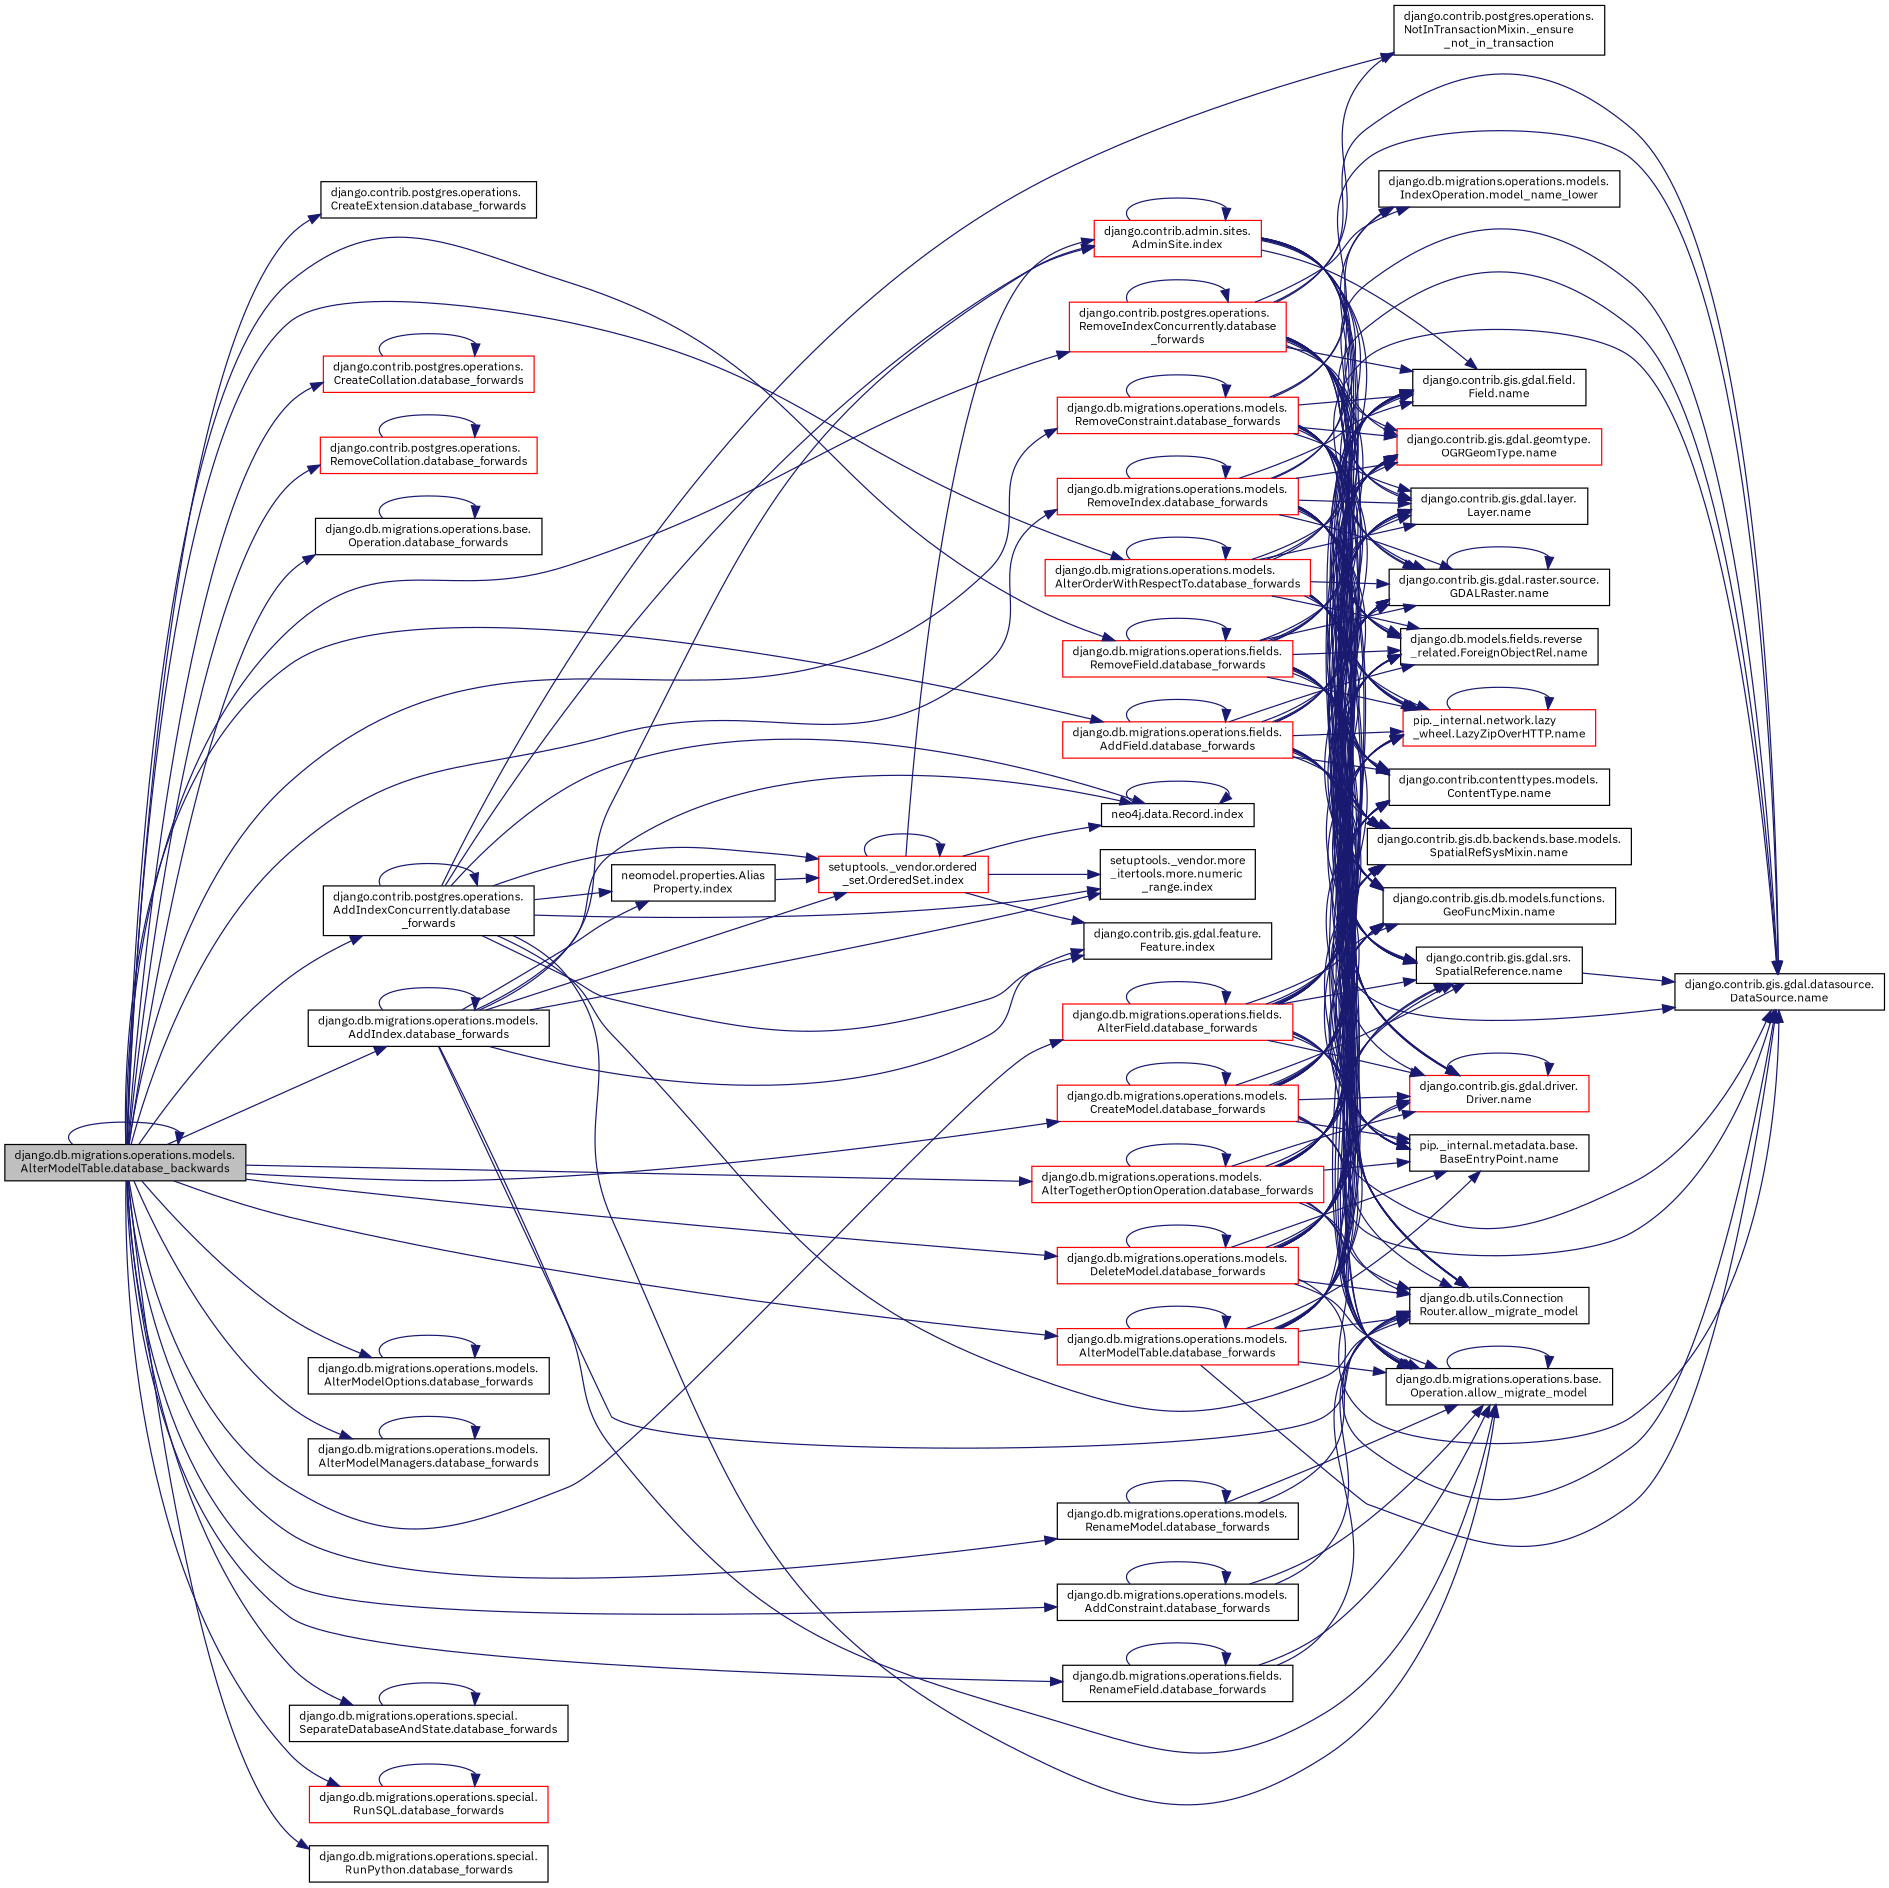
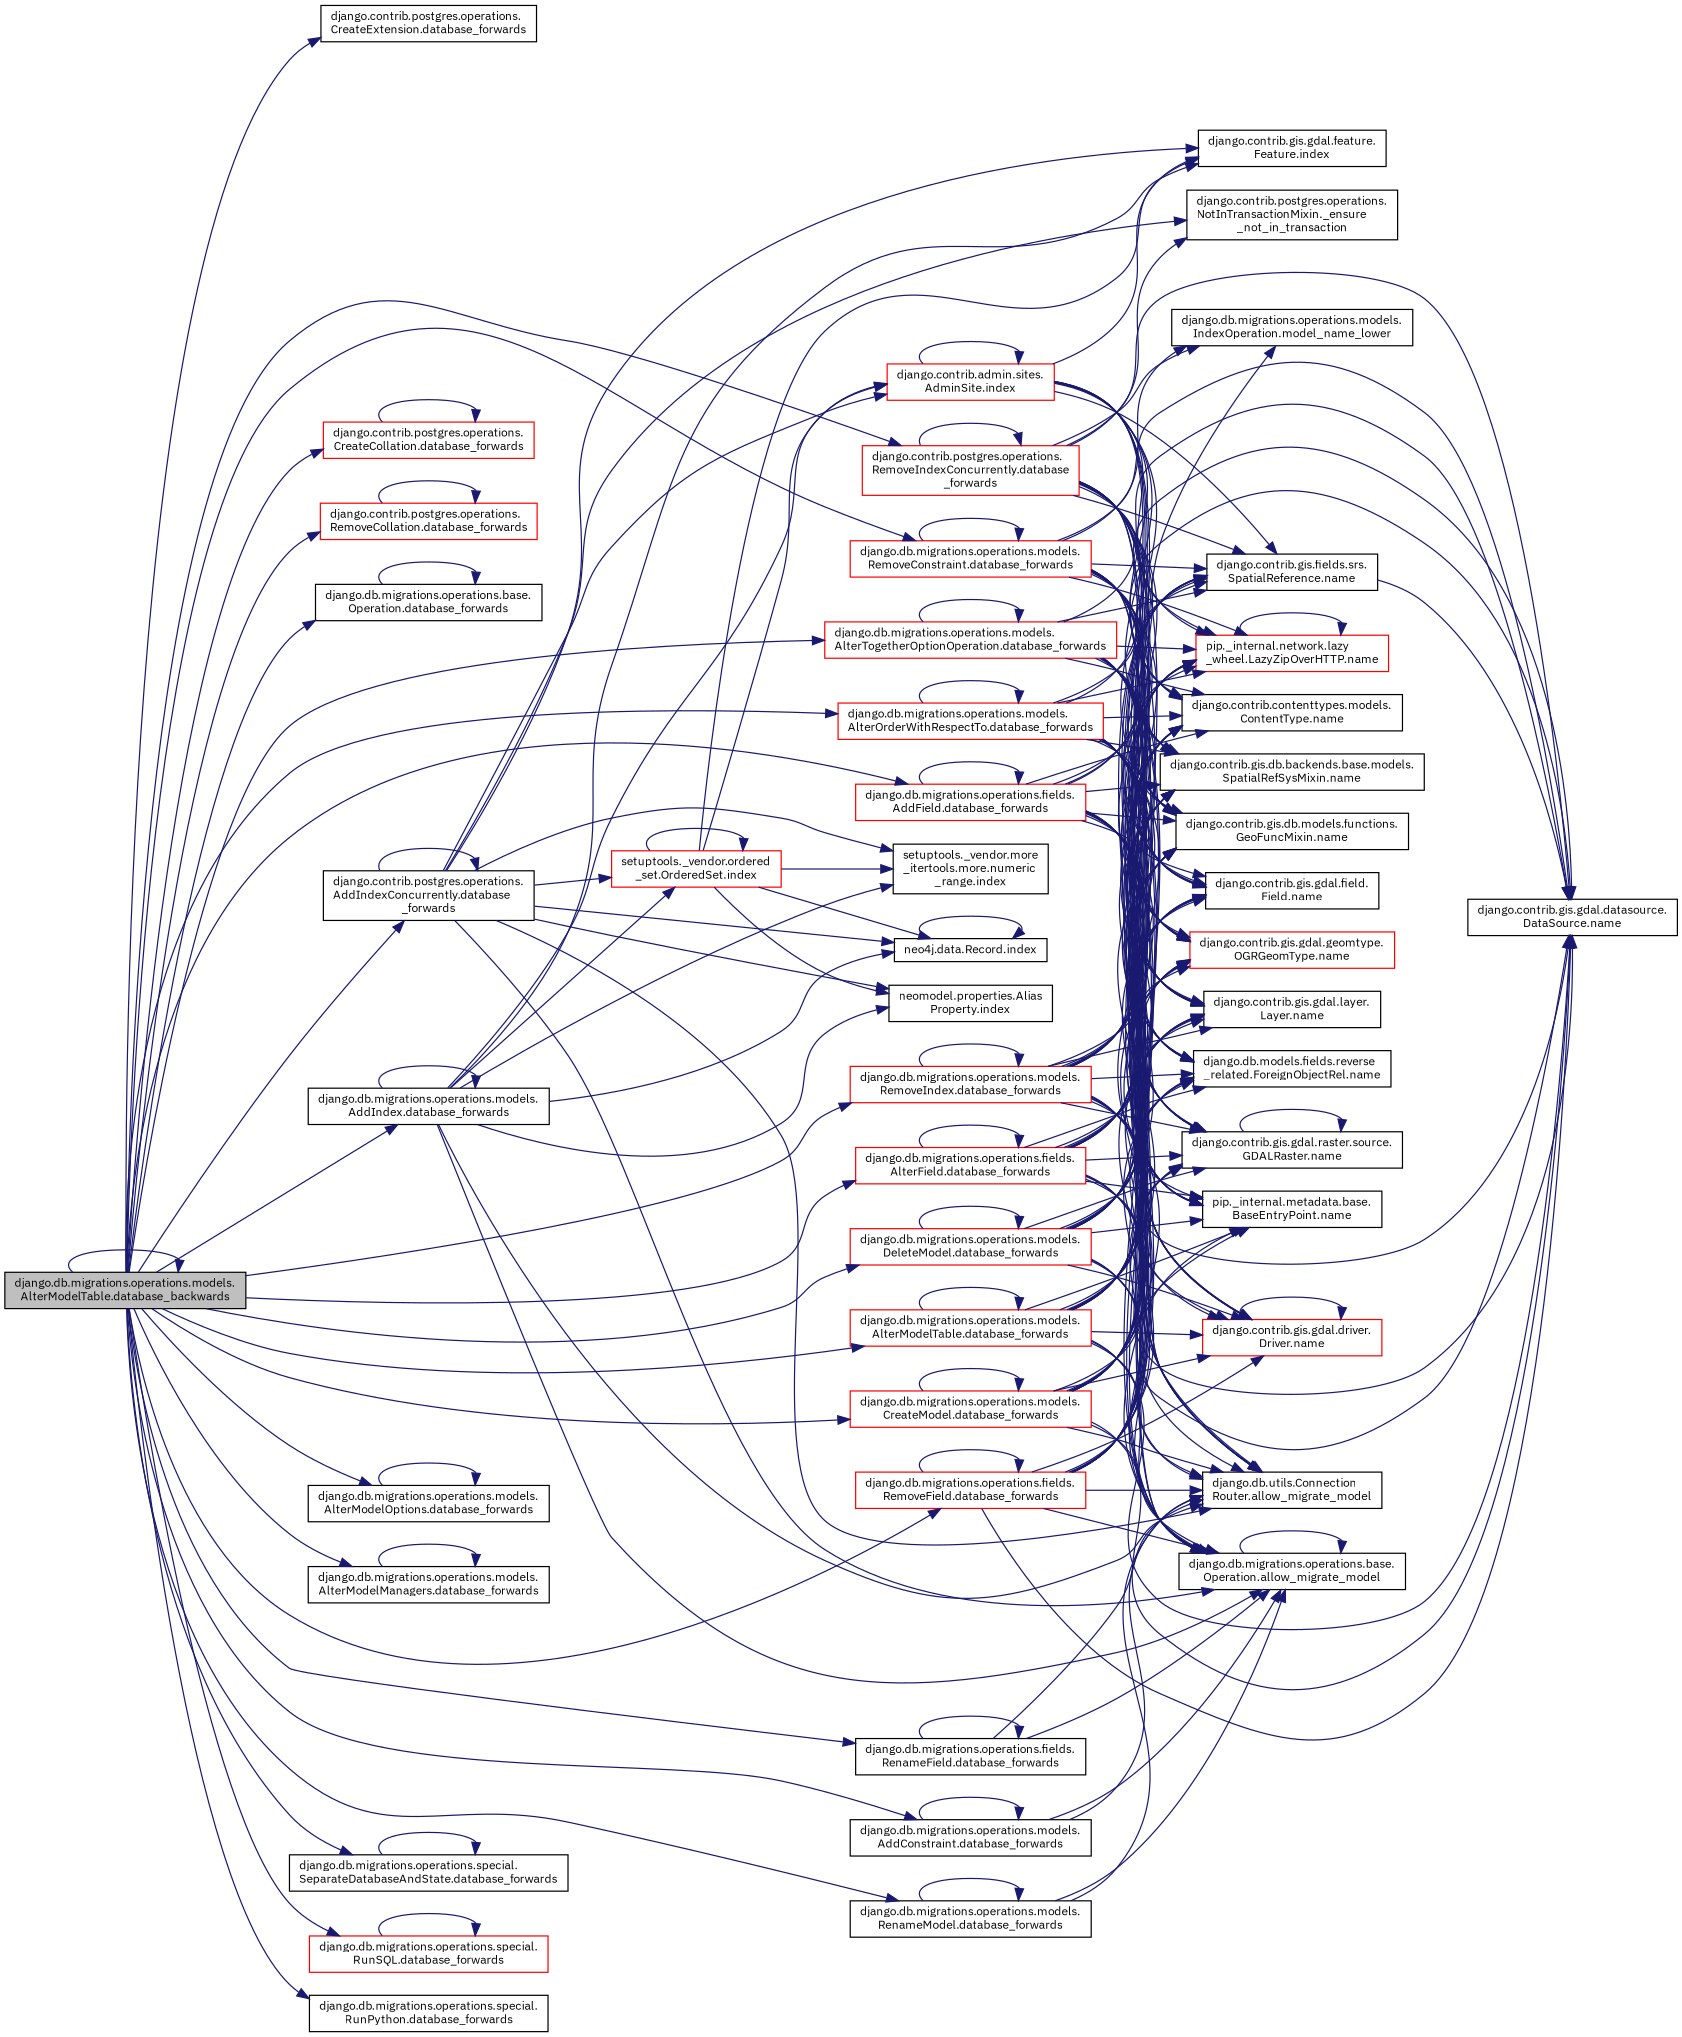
edge "django.contrib.admin.sites. AdminSite.index" -> "django.contrib.gis.gdal.raster.source. GDALRaster.name": now "django.contrib.admin.sites. AdminSite.index" -> "django.contrib.gis.gdal.feature. Feature.index"
edge "neomodel.properties.Alias Property.index" -> "setuptools._vendor.ordered _set.OrderedSet.index": reversed
node "django.contrib.gis.gdal.srs. SpatialReference.name": label "django.contrib.gis.gdal.srs. SpatialReference.name" -> "django.contrib.gis.fields.srs. SpatialReference.name"
